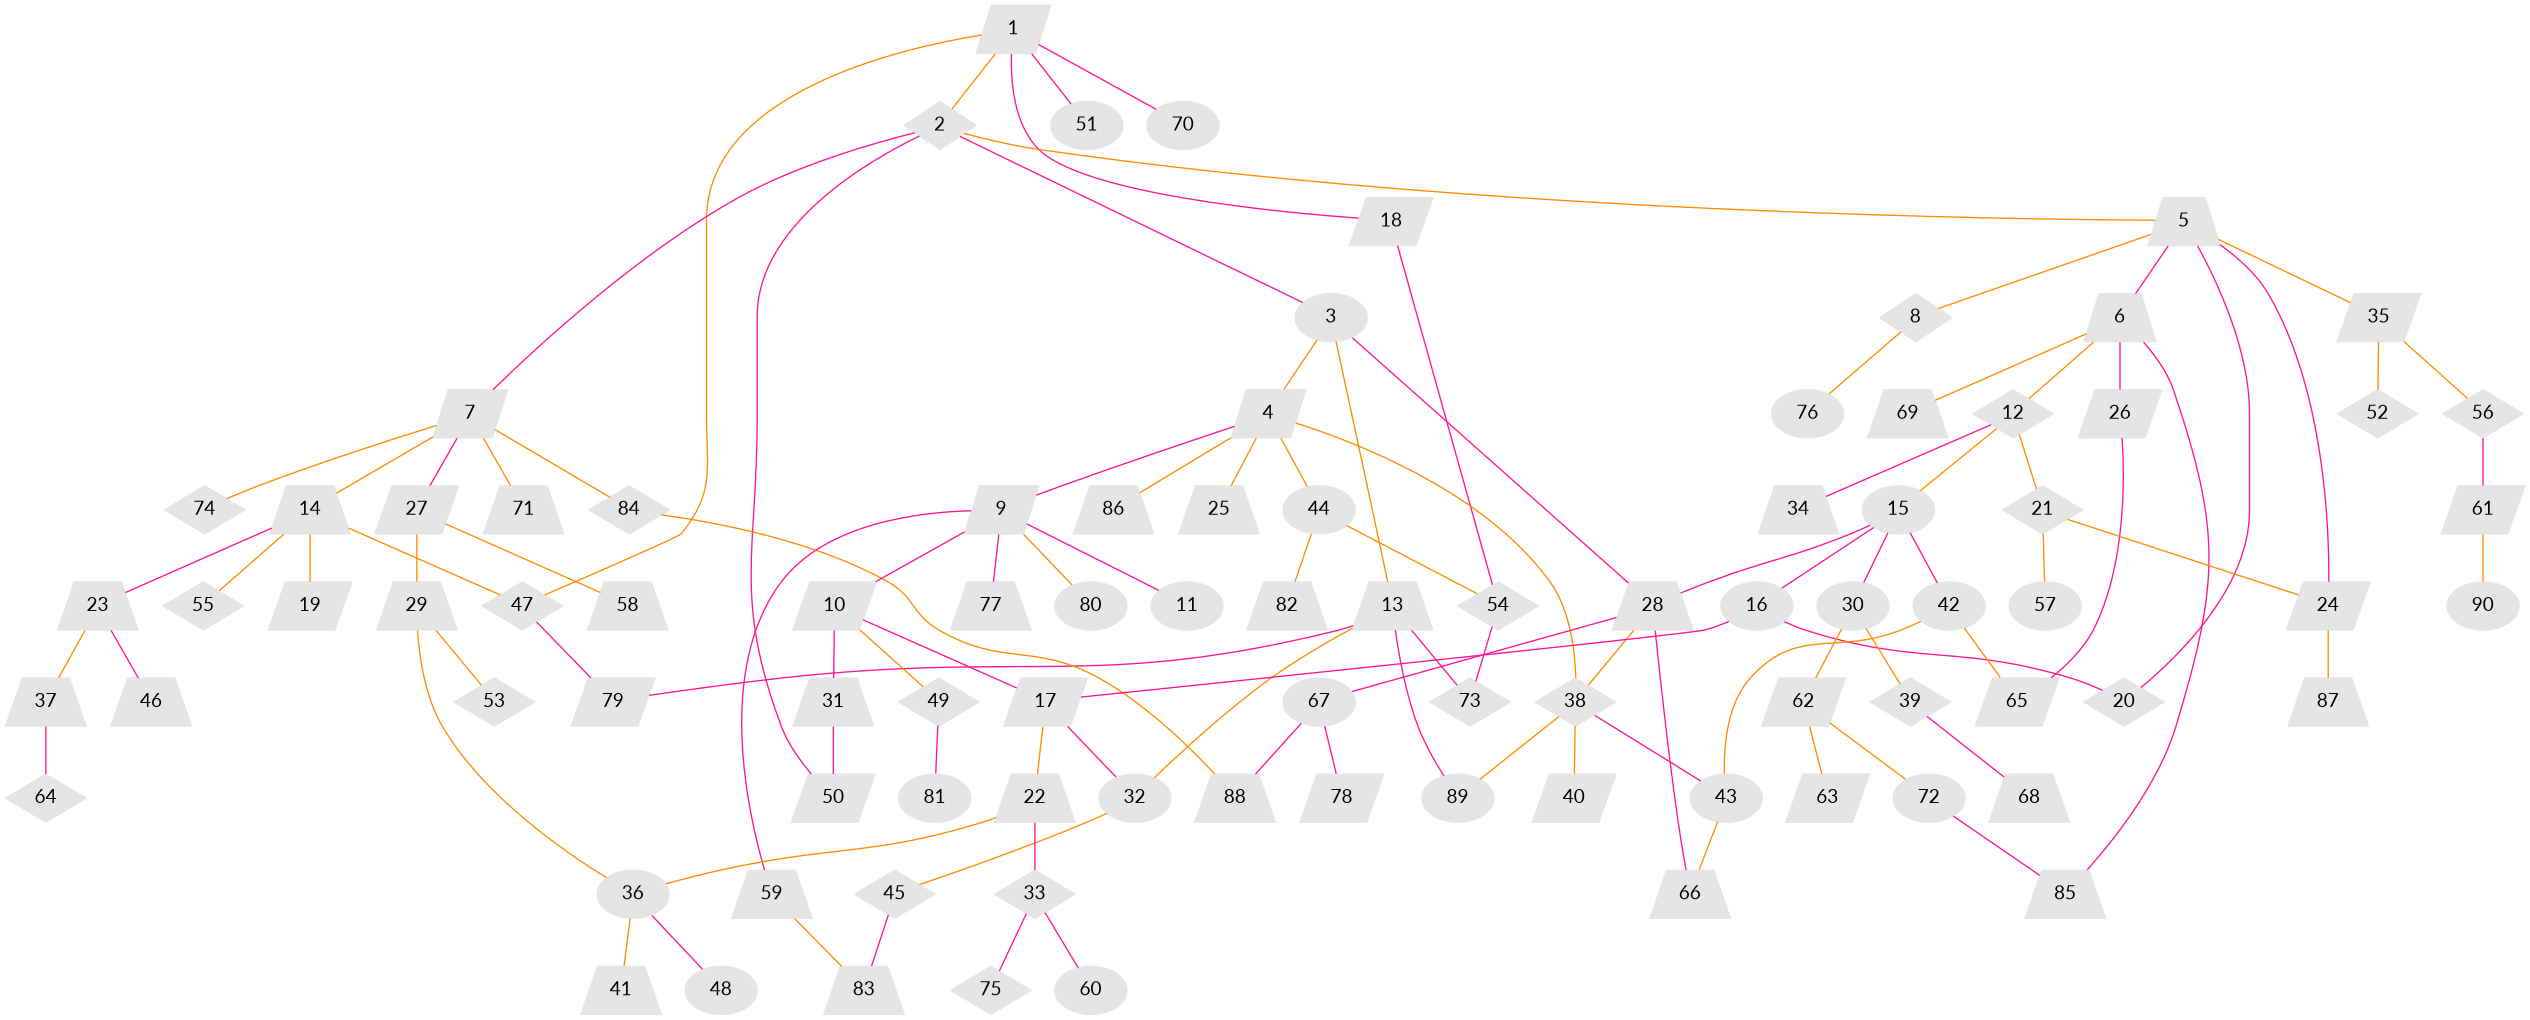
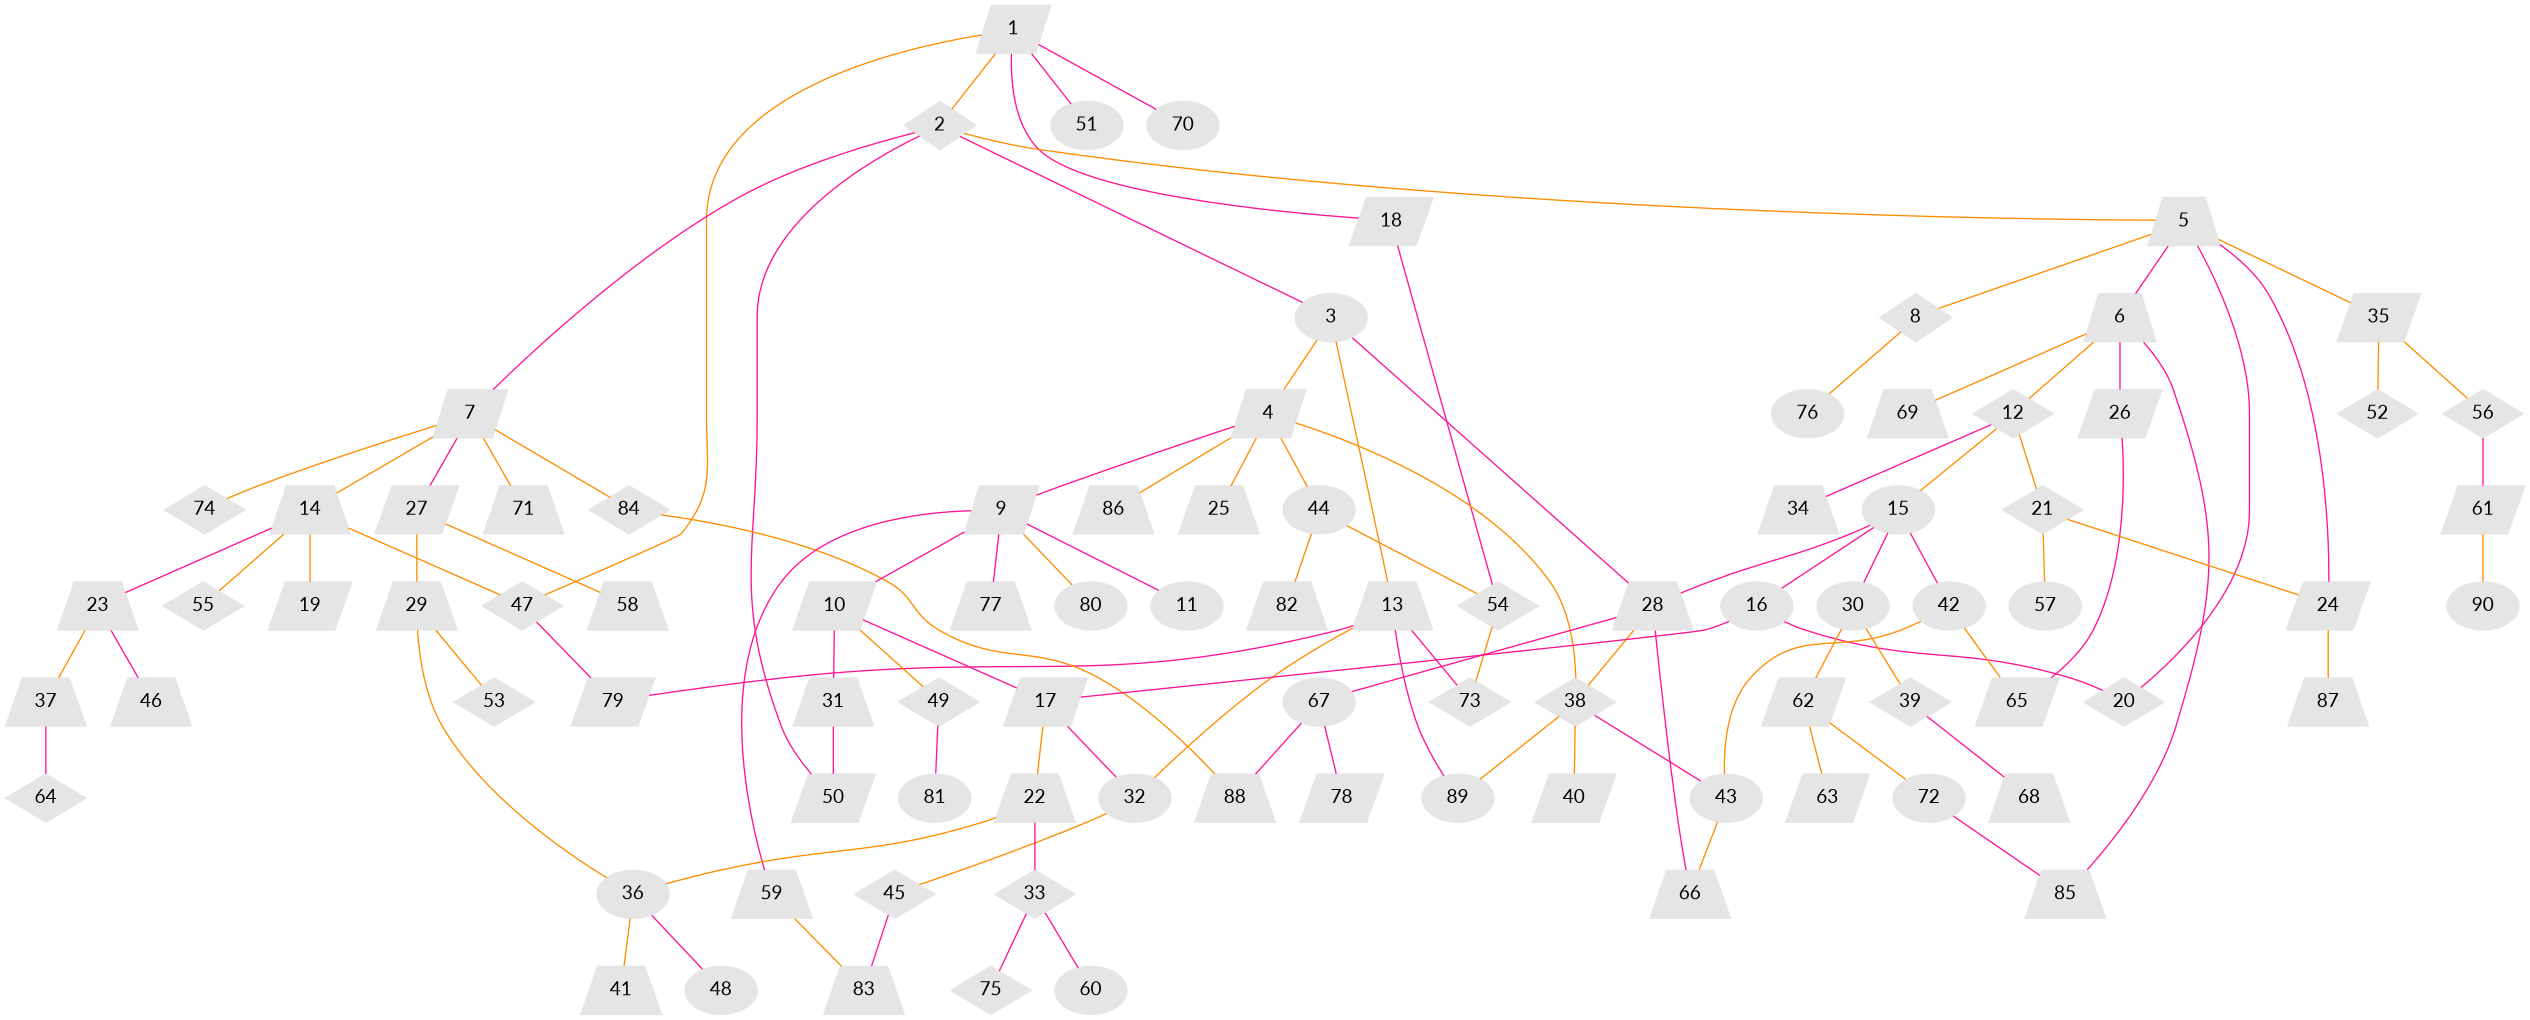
edge "54" -- "73": color deeppink -> darkorange
